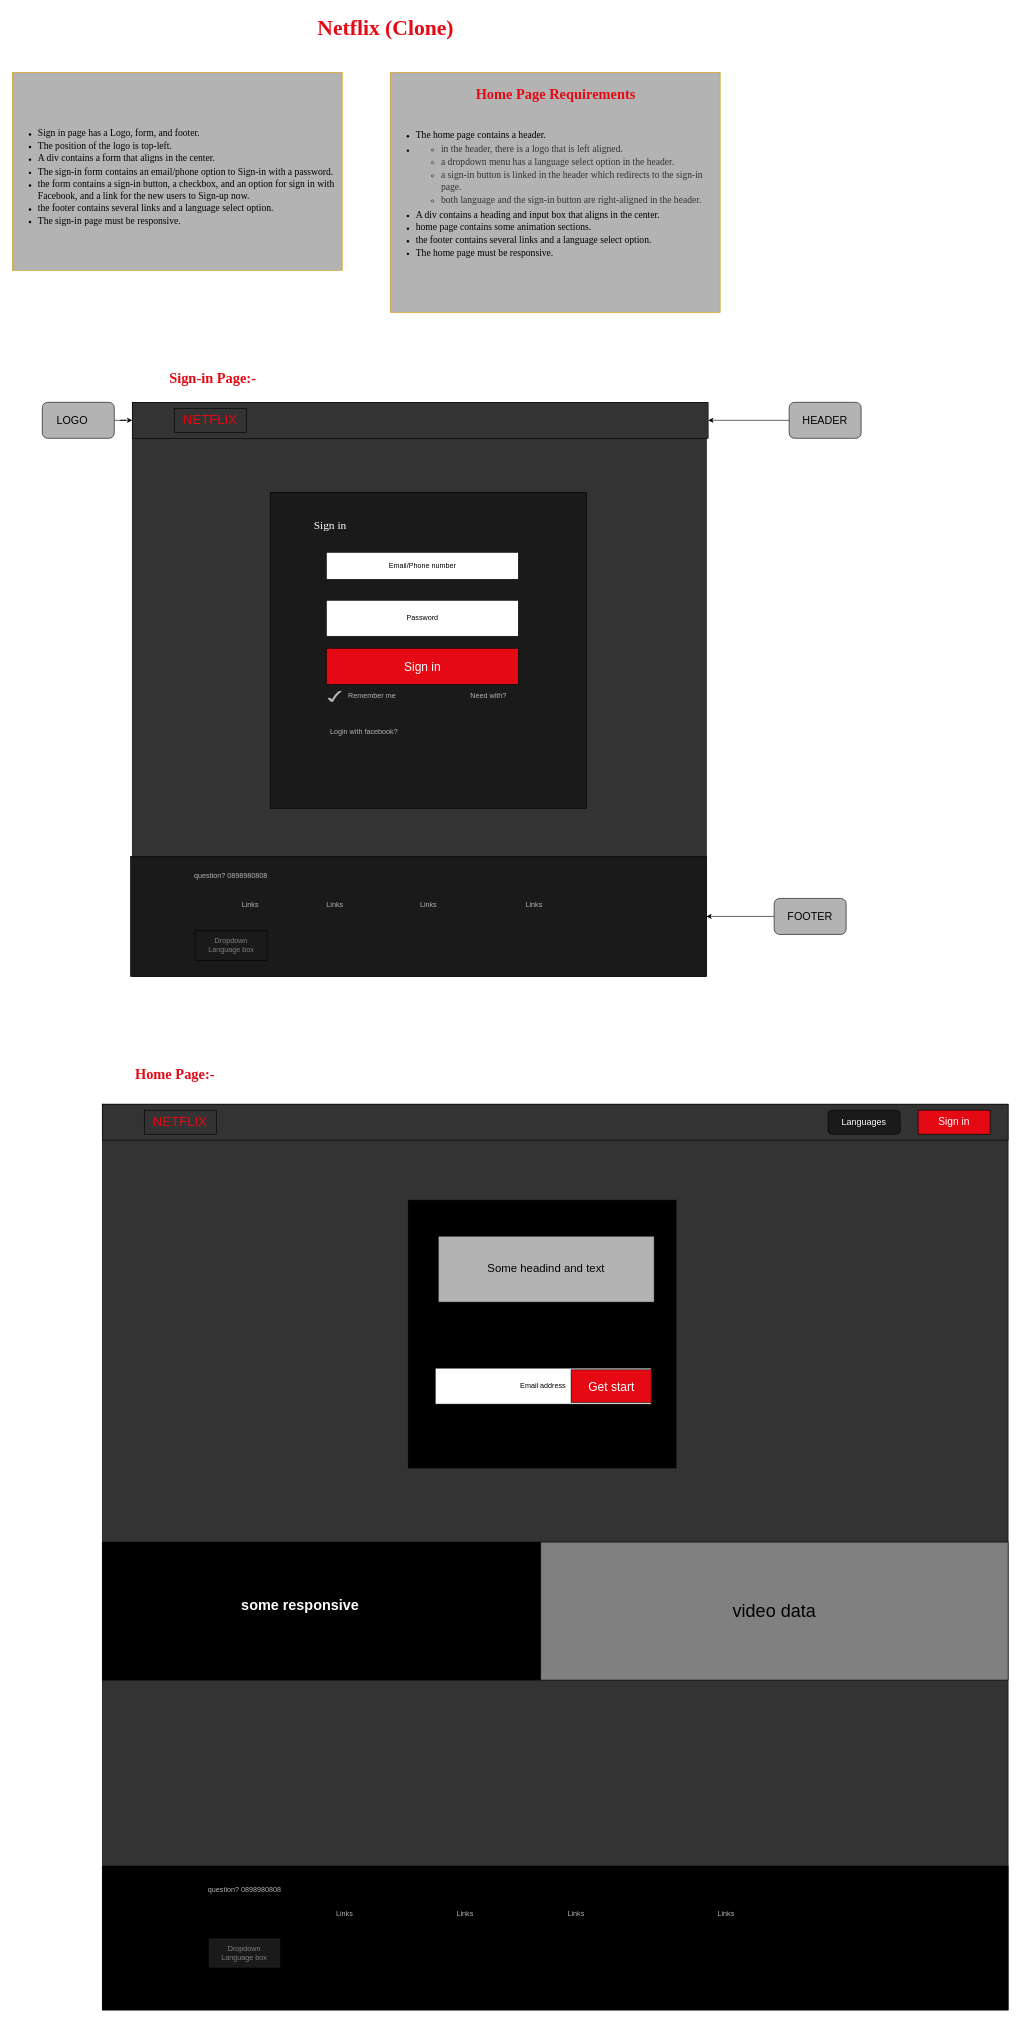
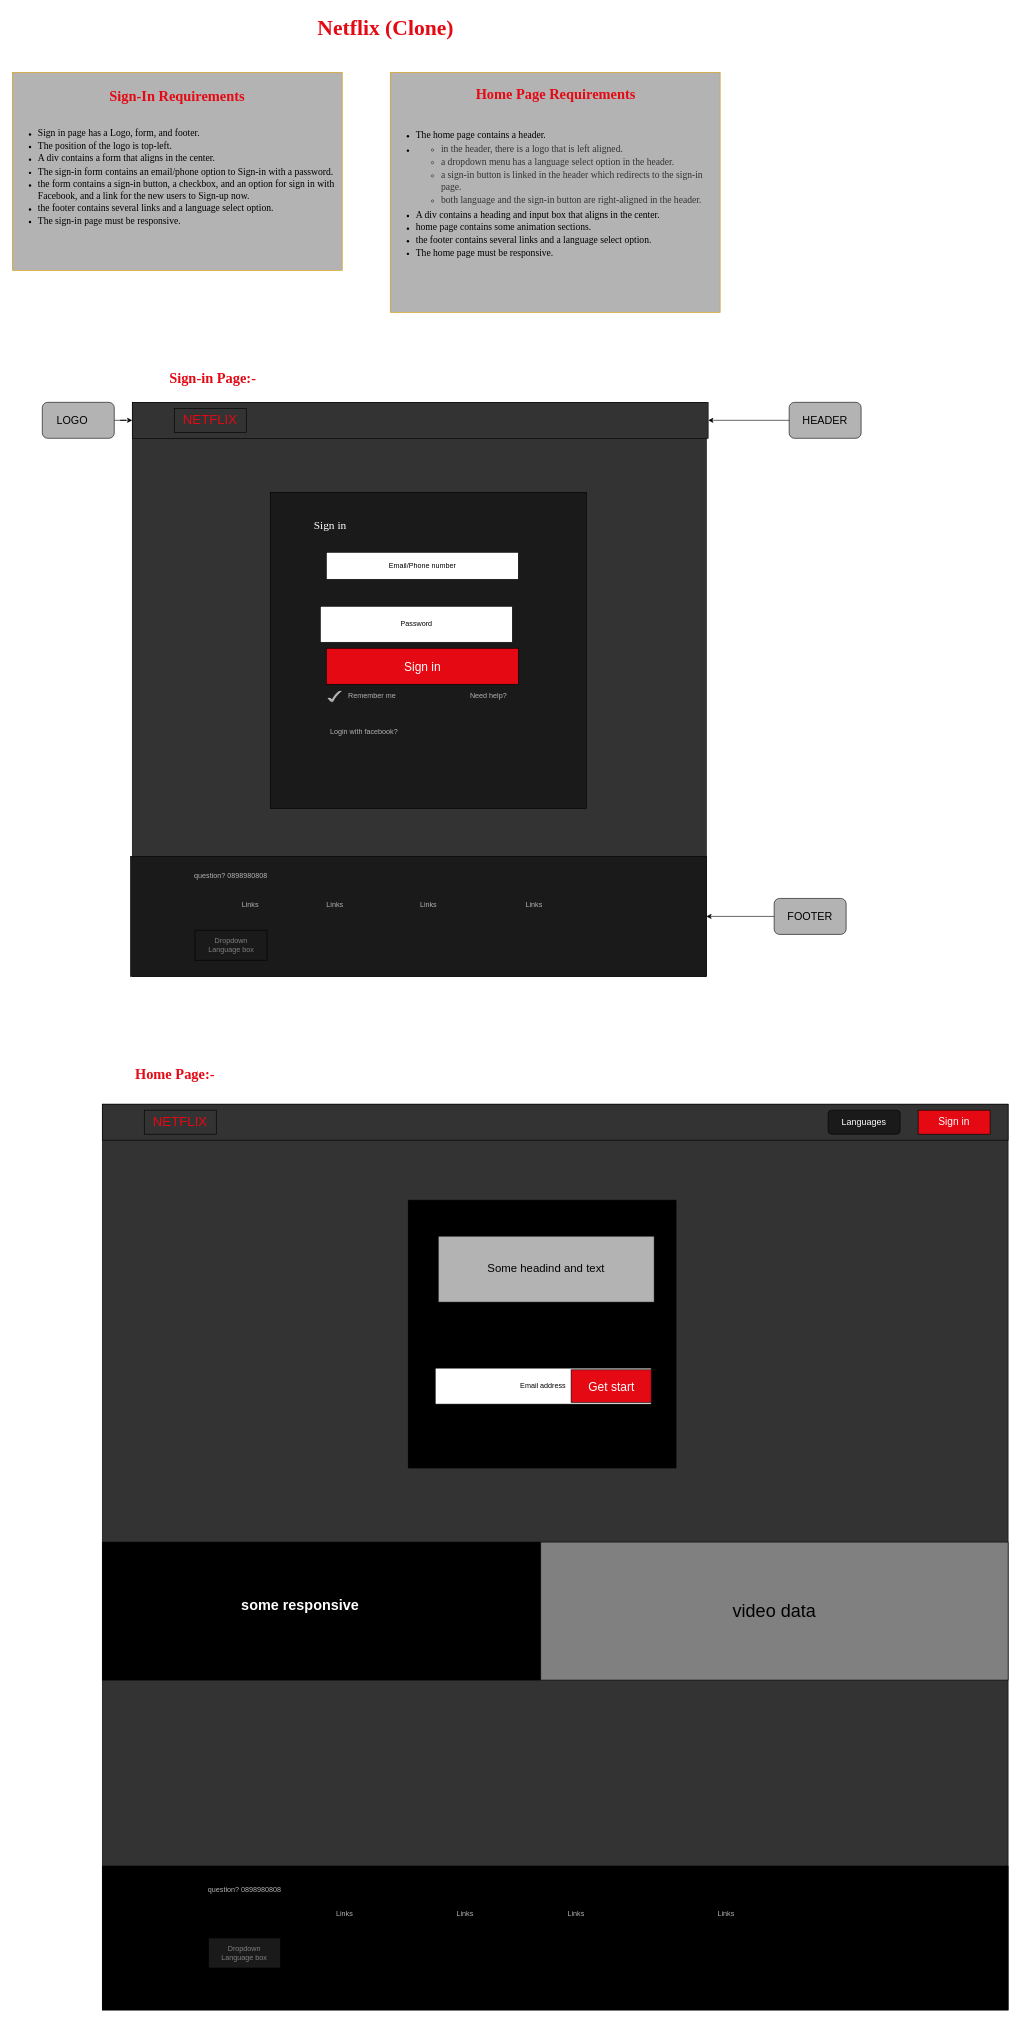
node "Sign-In Requirements": added
node "Password": moved (422, 618) -> (416, 624)
node "Need with?": label "Need with?" -> "Need help?"
